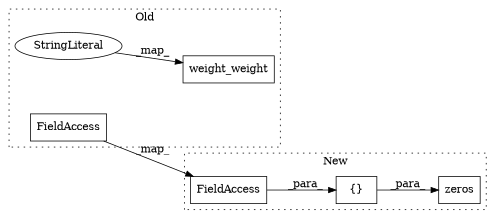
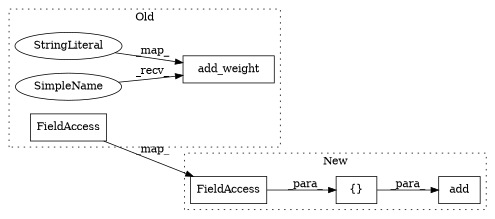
node "weight_weight": label "weight_weight" -> "add_weight"
node "SimpleName": added
node "zeros": label "zeros" -> "add"
